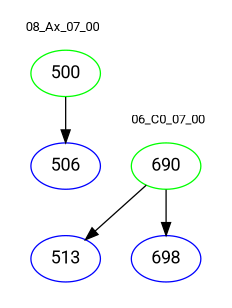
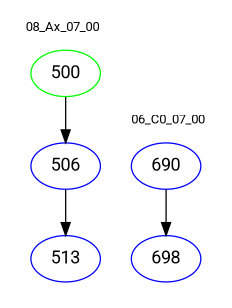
node "690": color green -> blue
edge "690" -> "513": now "506" -> "513"
